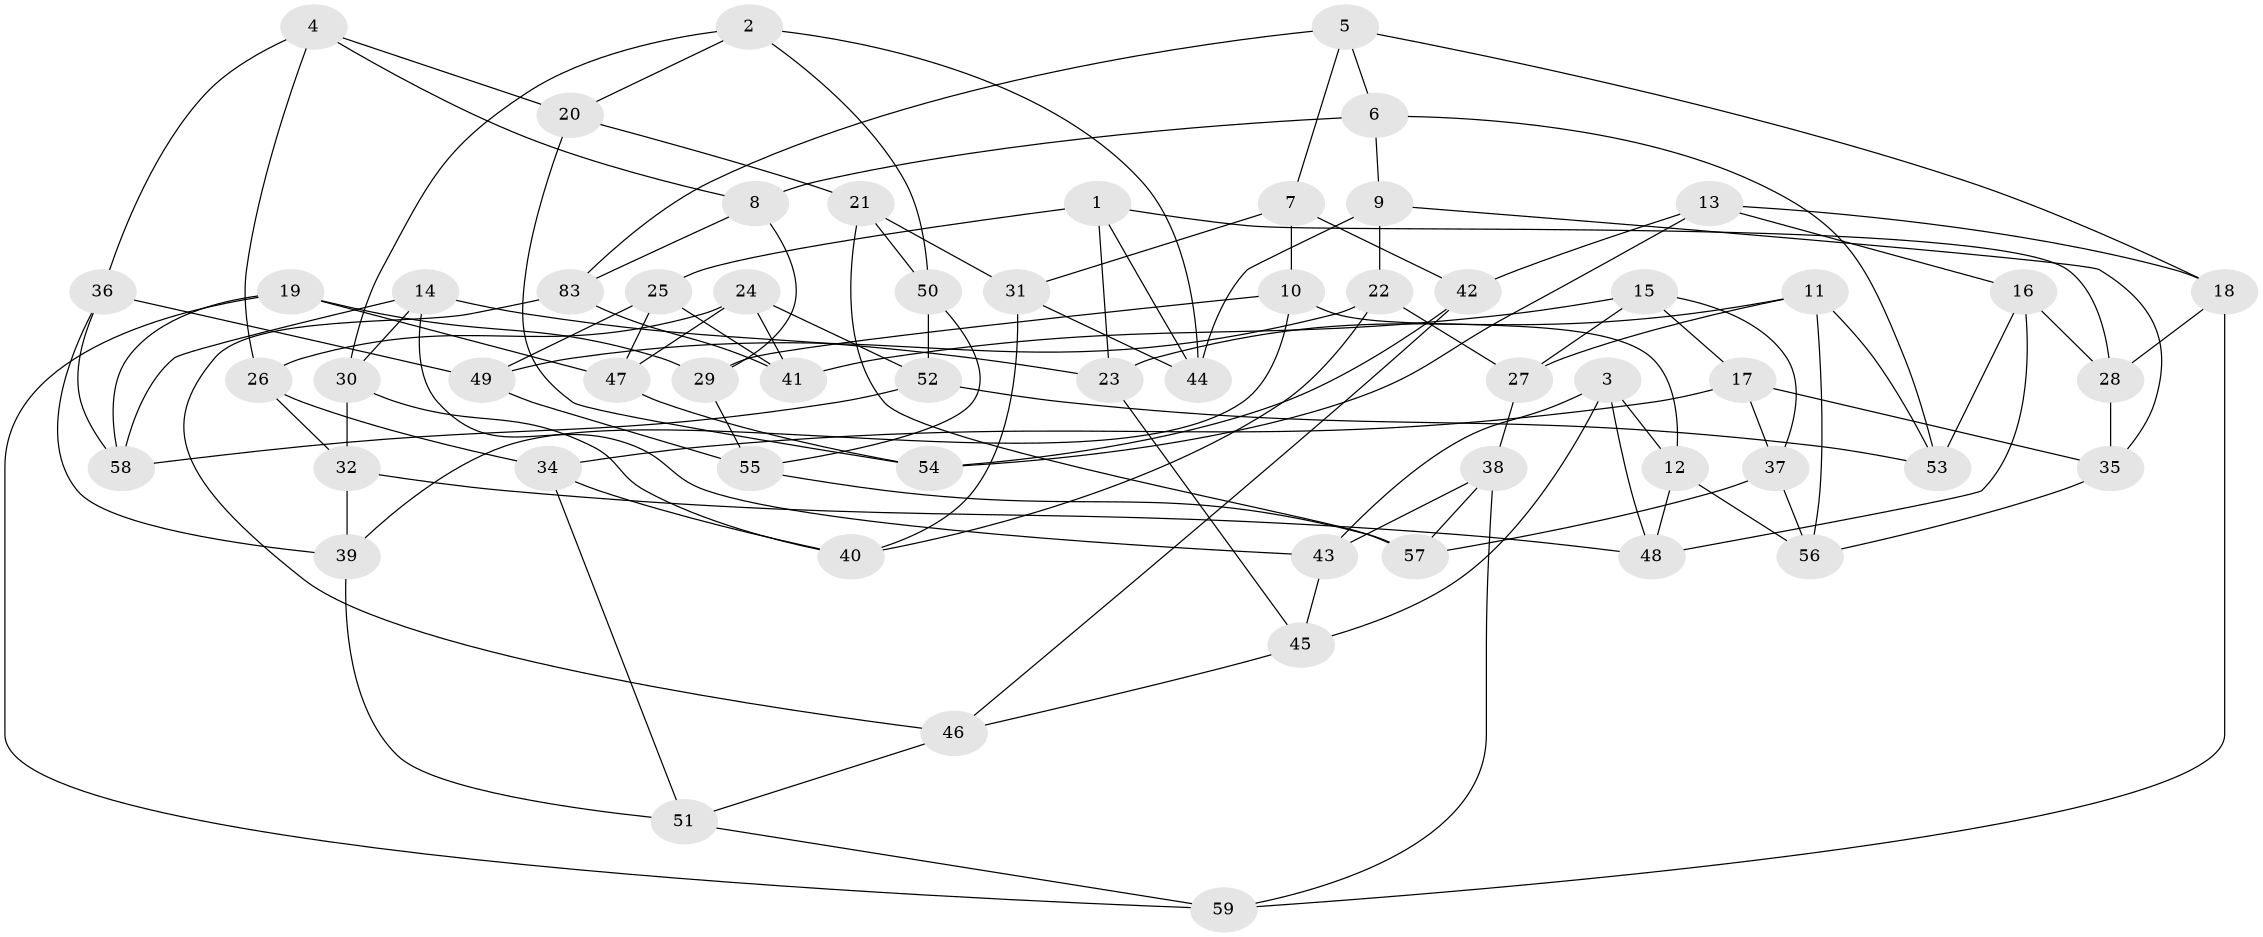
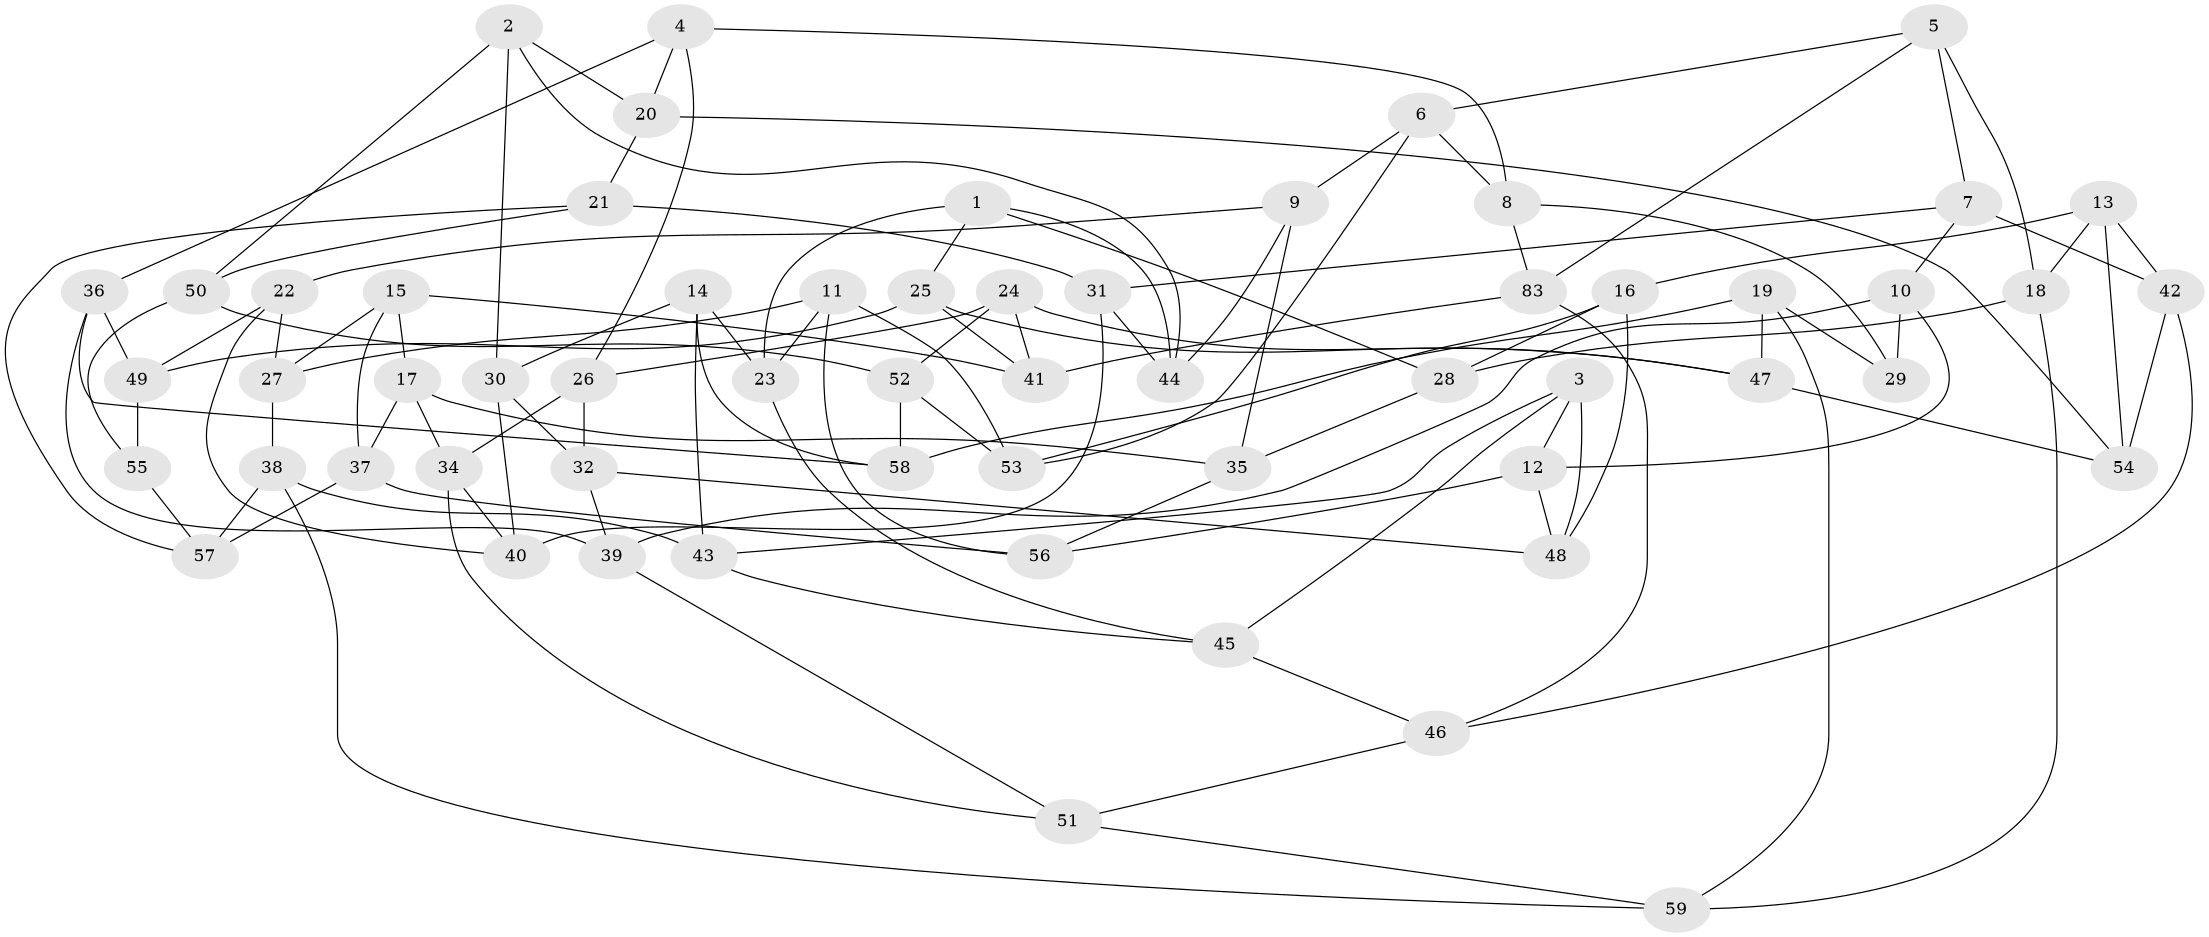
edge "29" -- "55": removed
